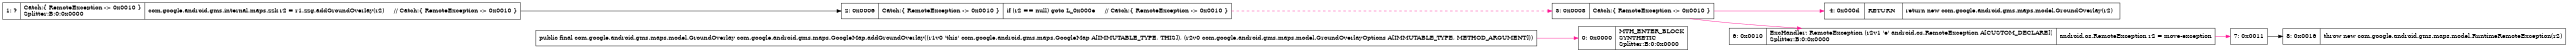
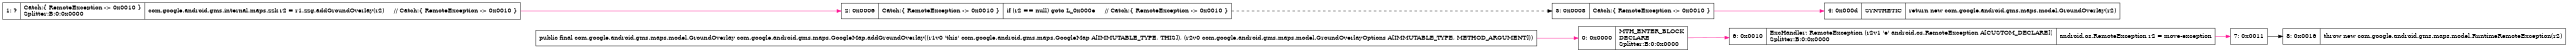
edge "1: ?" -> "2: 0x0006": color black -> deeppink
edge "2: 0x0006" -> "3: 0x0008": color deeppink -> black
node "4: 0x000d": text "RETURN" -> "SYNTHETIC"
edge "3: 0x0008" -> "6: 0x0010": now "0: 0x0000" -> "6: 0x0010"
node "0: 0x0000": text "SYNTHETIC" -> "DECLARE"
